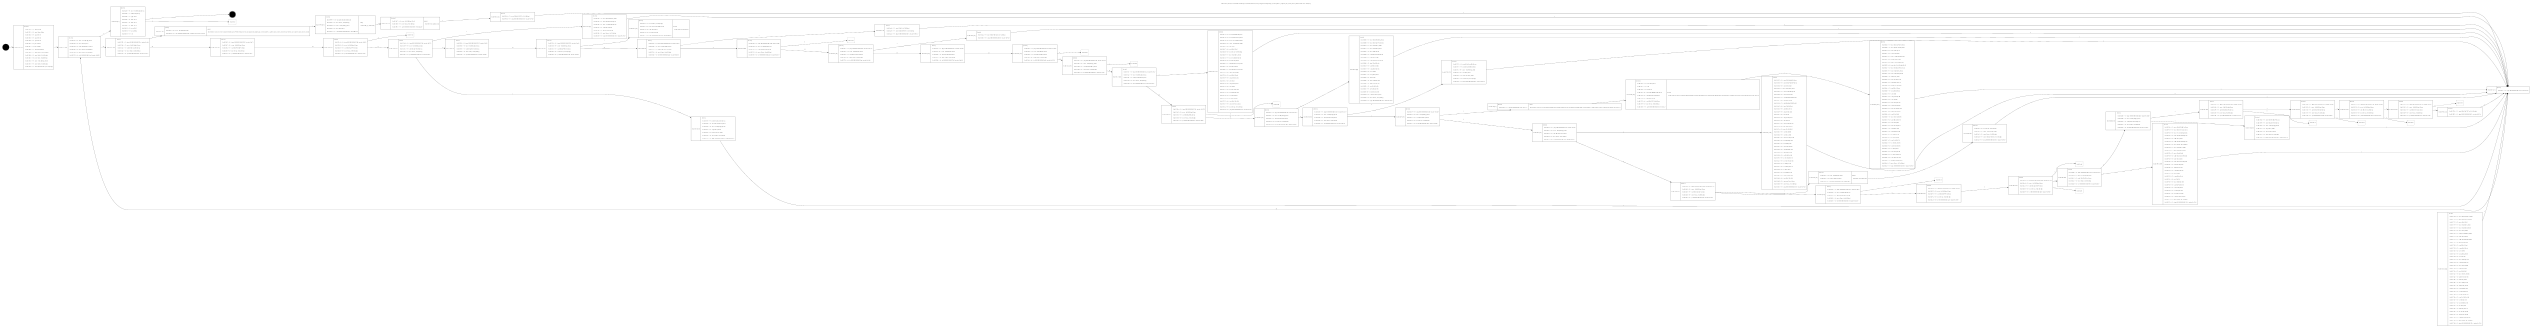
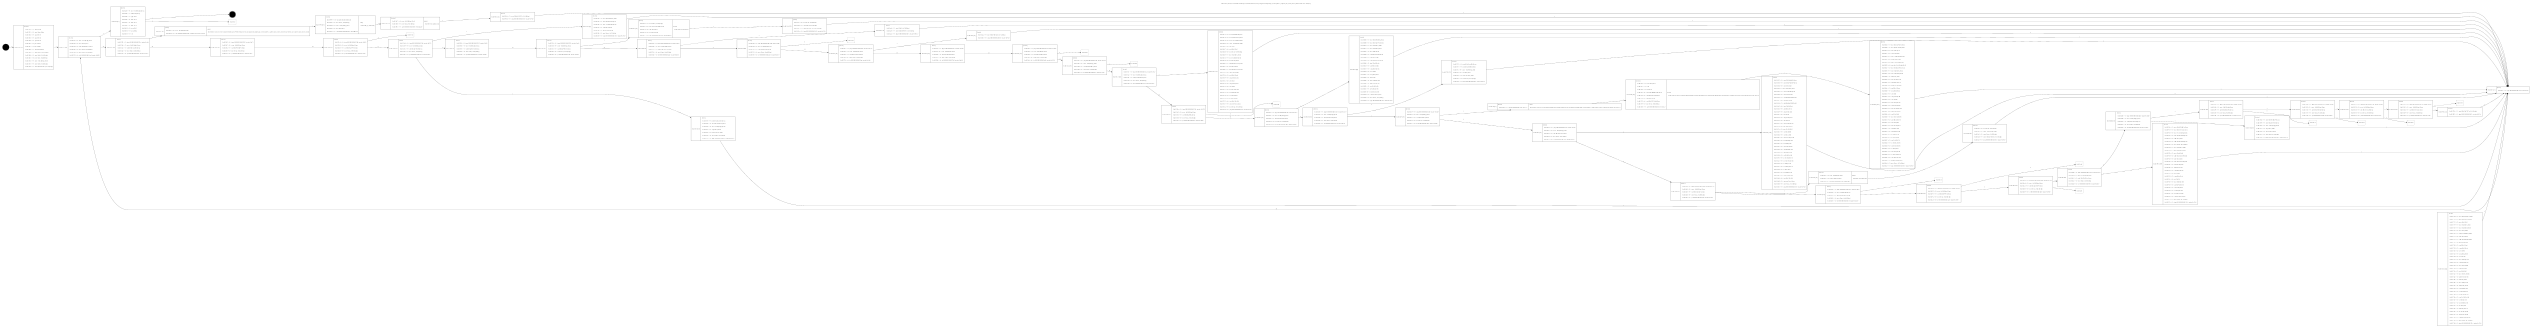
node "0x40161c [23]": added
edge "0x4014a6 [25]" -> "0x401acb": now "0x40148d [25]" -> "0x401acb"
